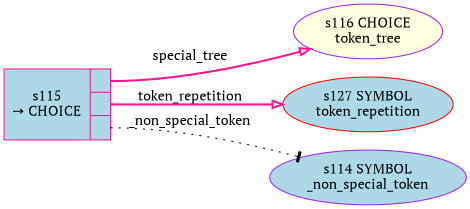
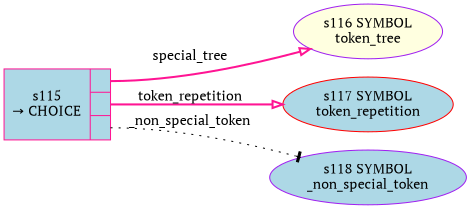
node "s116 CHOICE token_tree": label "s116 CHOICE token_tree" -> "s116 SYMBOL token_tree"
node "s127 SYMBOL token_repetition": label "s127 SYMBOL token_repetition" -> "s117 SYMBOL token_repetition"
node "s114 SYMBOL _non_special_token": label "s114 SYMBOL _non_special_token" -> "s118 SYMBOL _non_special_token"
